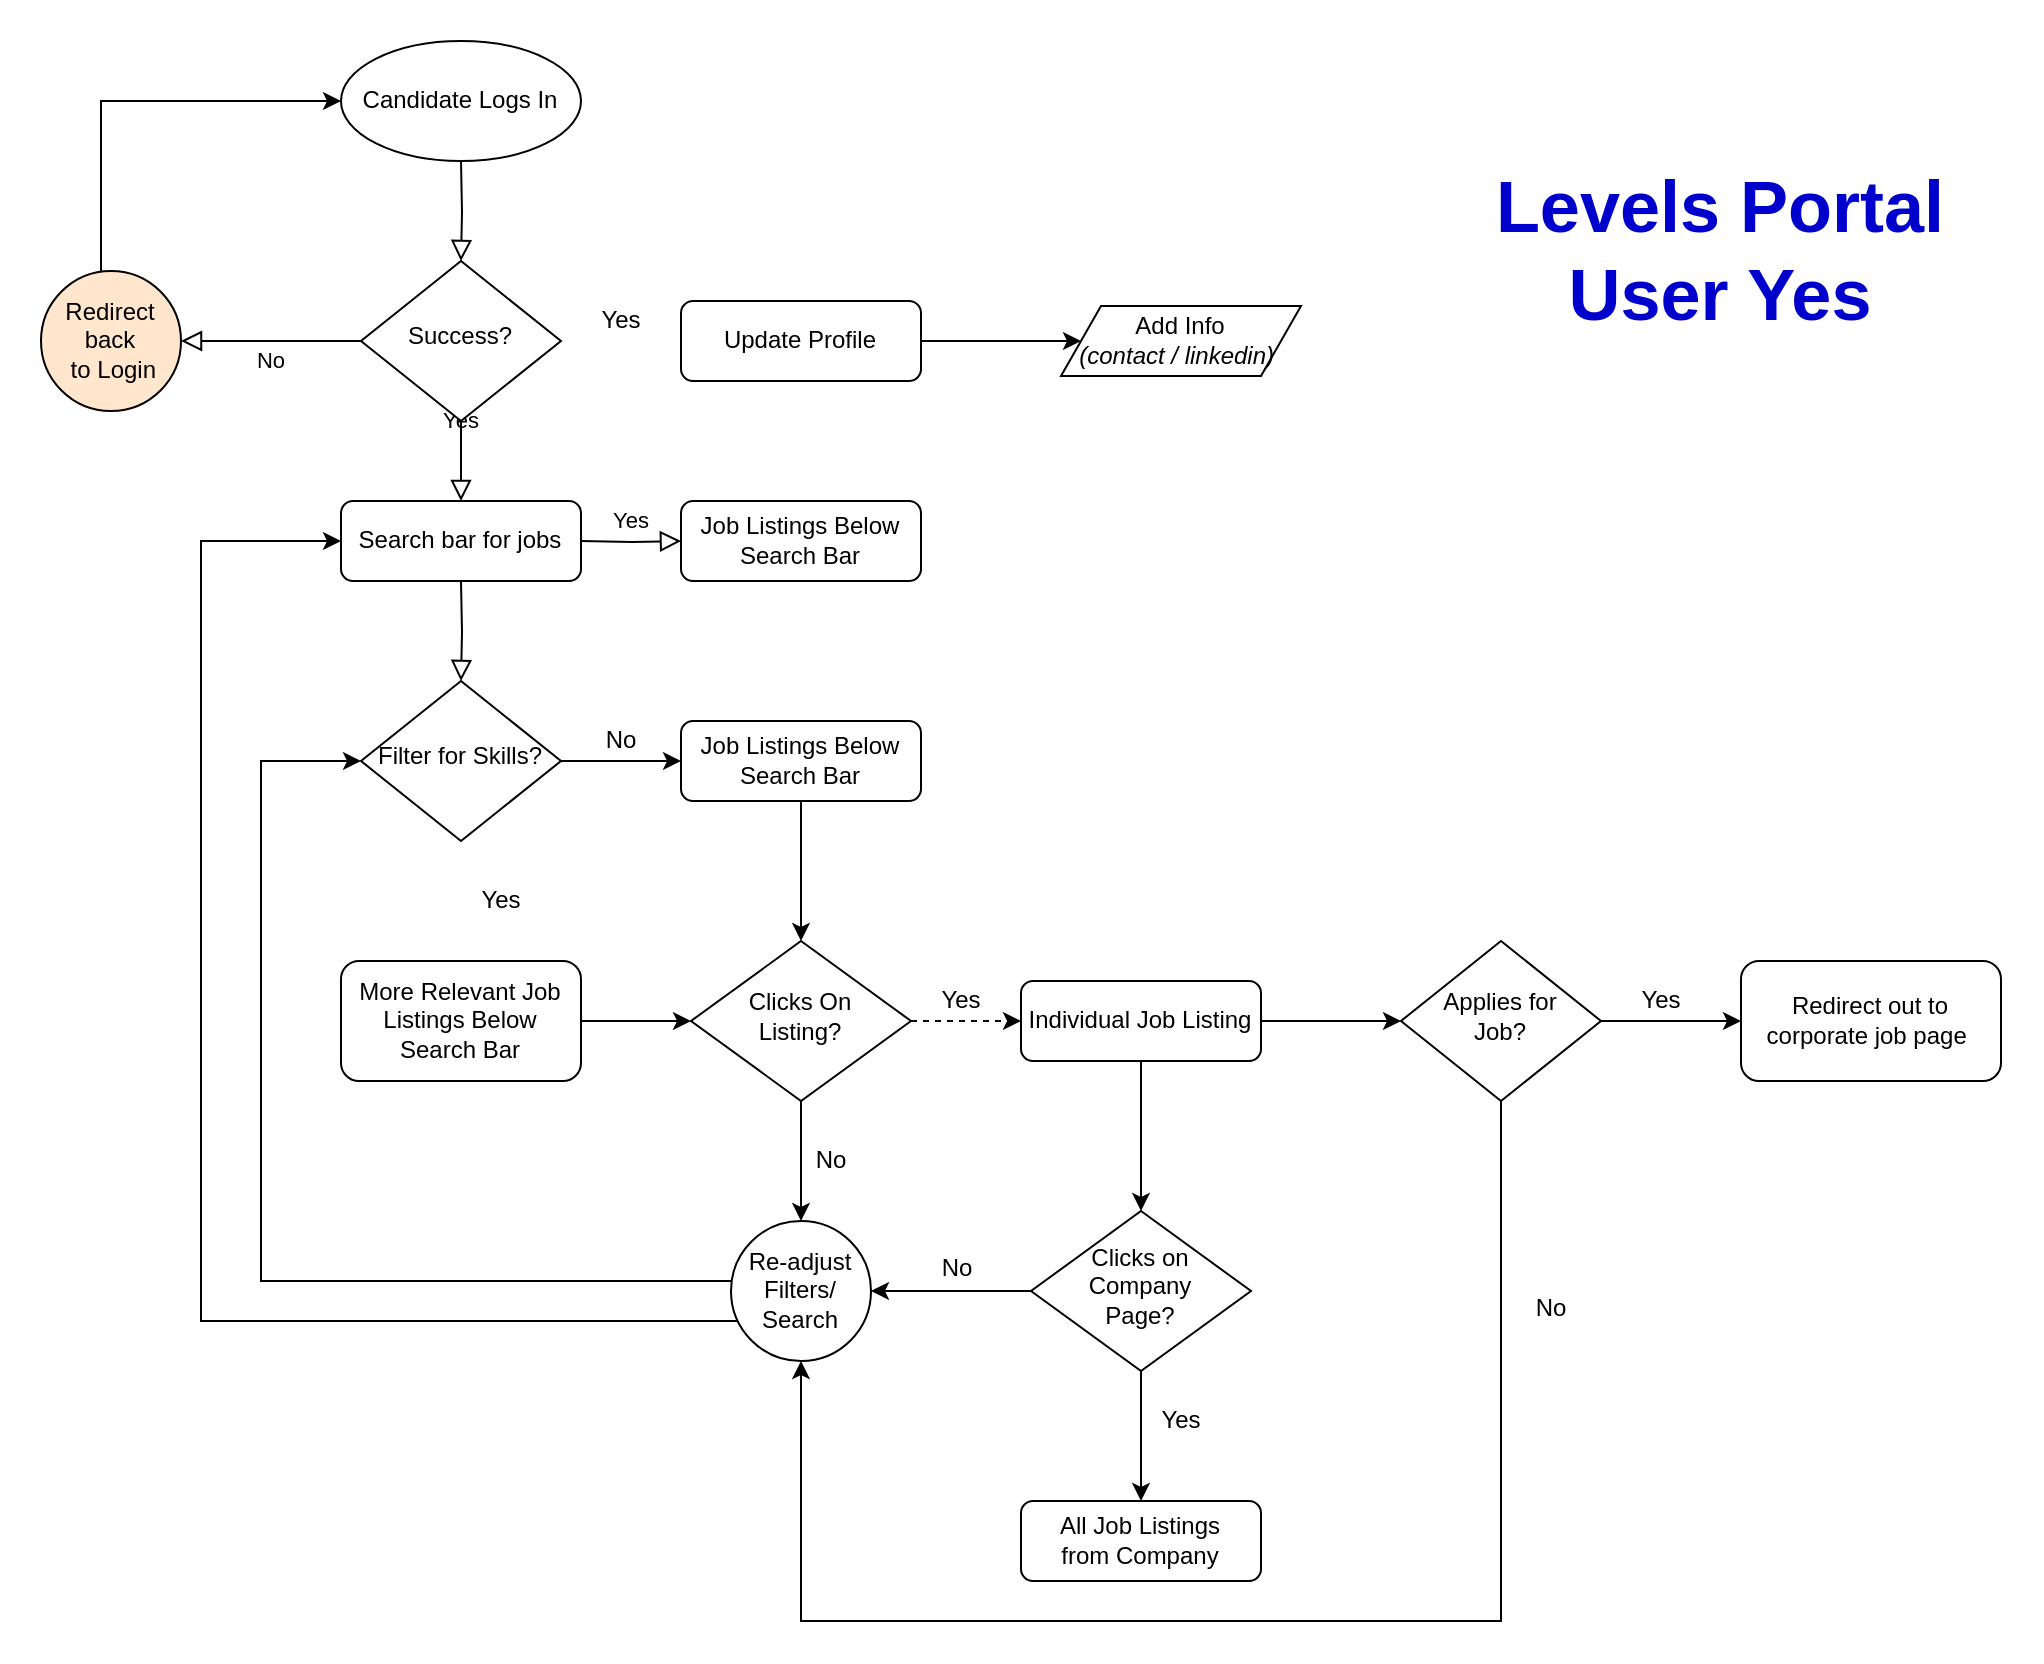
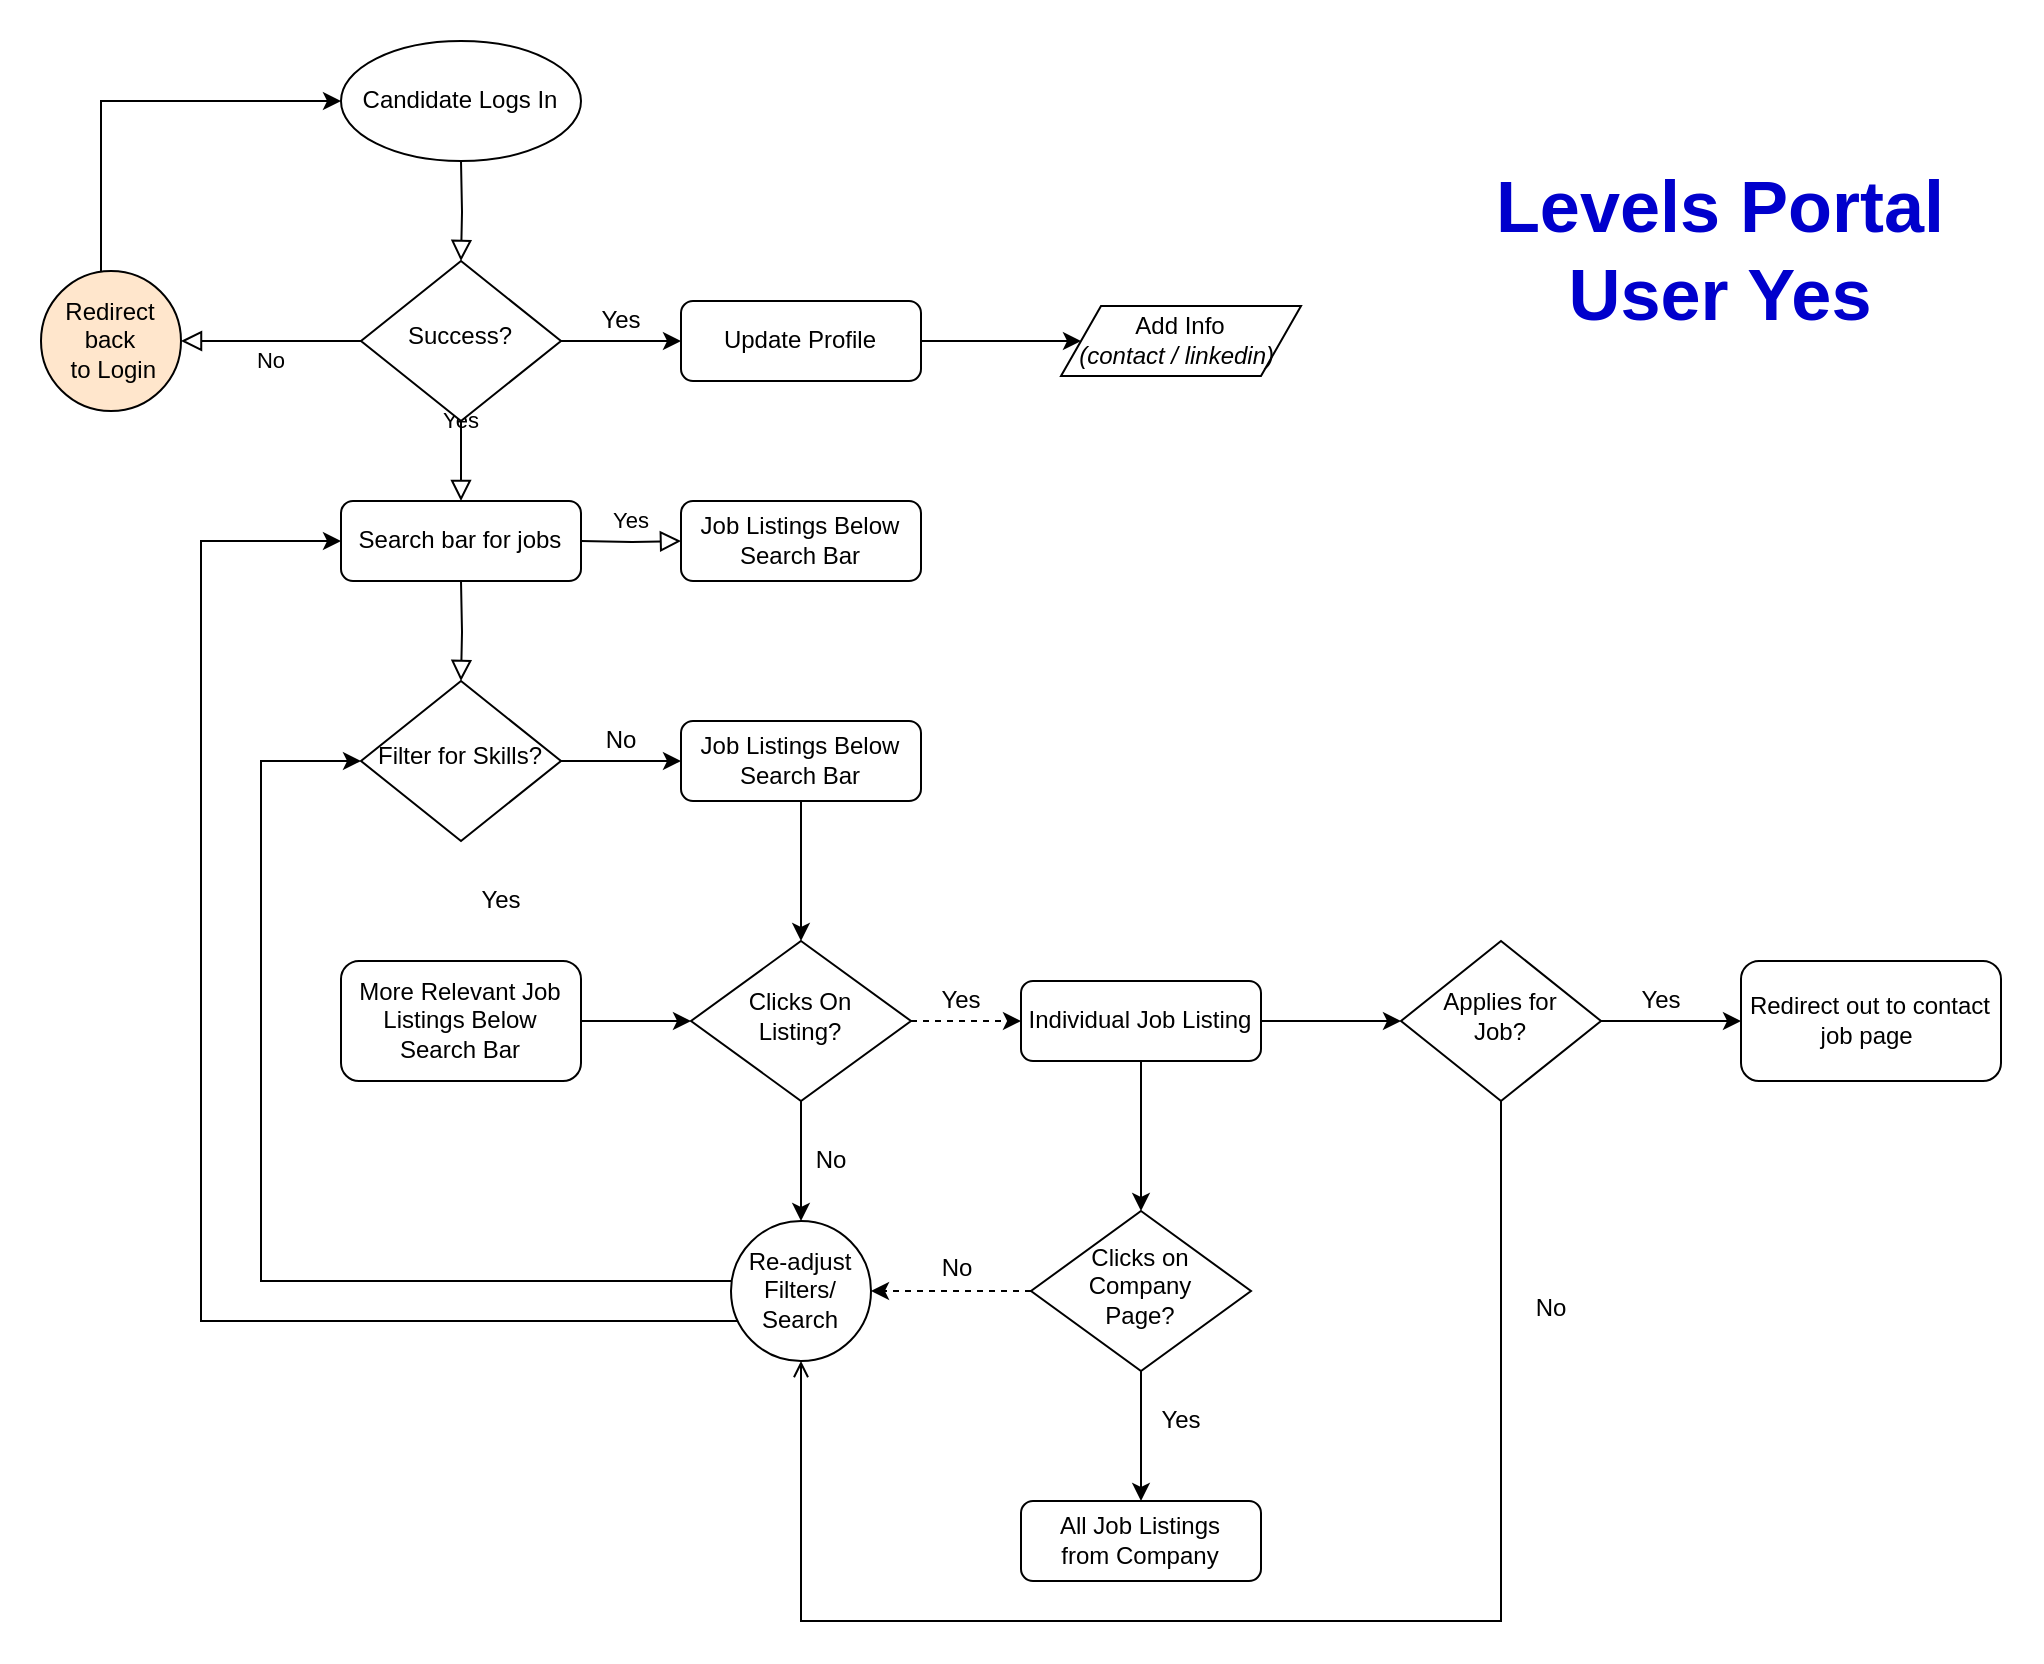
edge "Success?" -> "Update Profile": added
node "Redirect out to corporate job page": label "Redirect out to corporate job page" -> "Redirect out to contact job page"
edge "Clicks on Company Page?" -> "Re-adjust Filters/ Search": style solid -> dashed
edge "Applies for Job?" -> "Re-adjust Filters/ Search": arrowhead classic -> open
